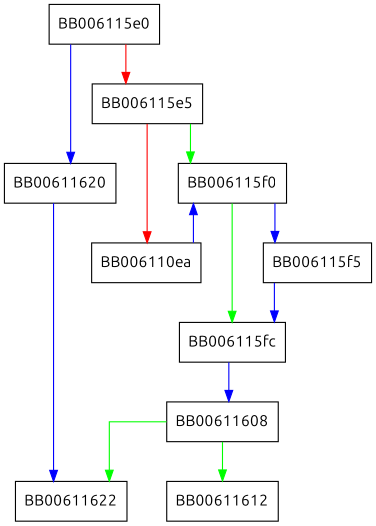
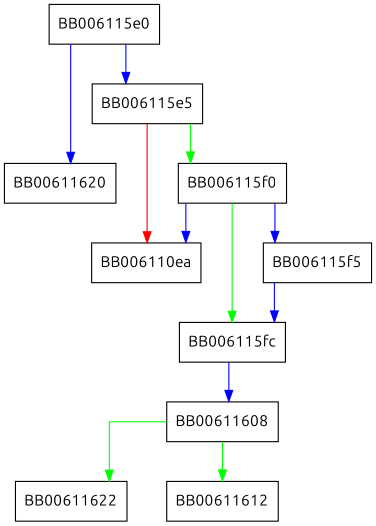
edge "BB006115e0" -> "BB006115e5": color red -> blue
edge "BB006110ea" -> "BB006115f0": reversed
edge "BB00611620" -> "BB00611622": removed
